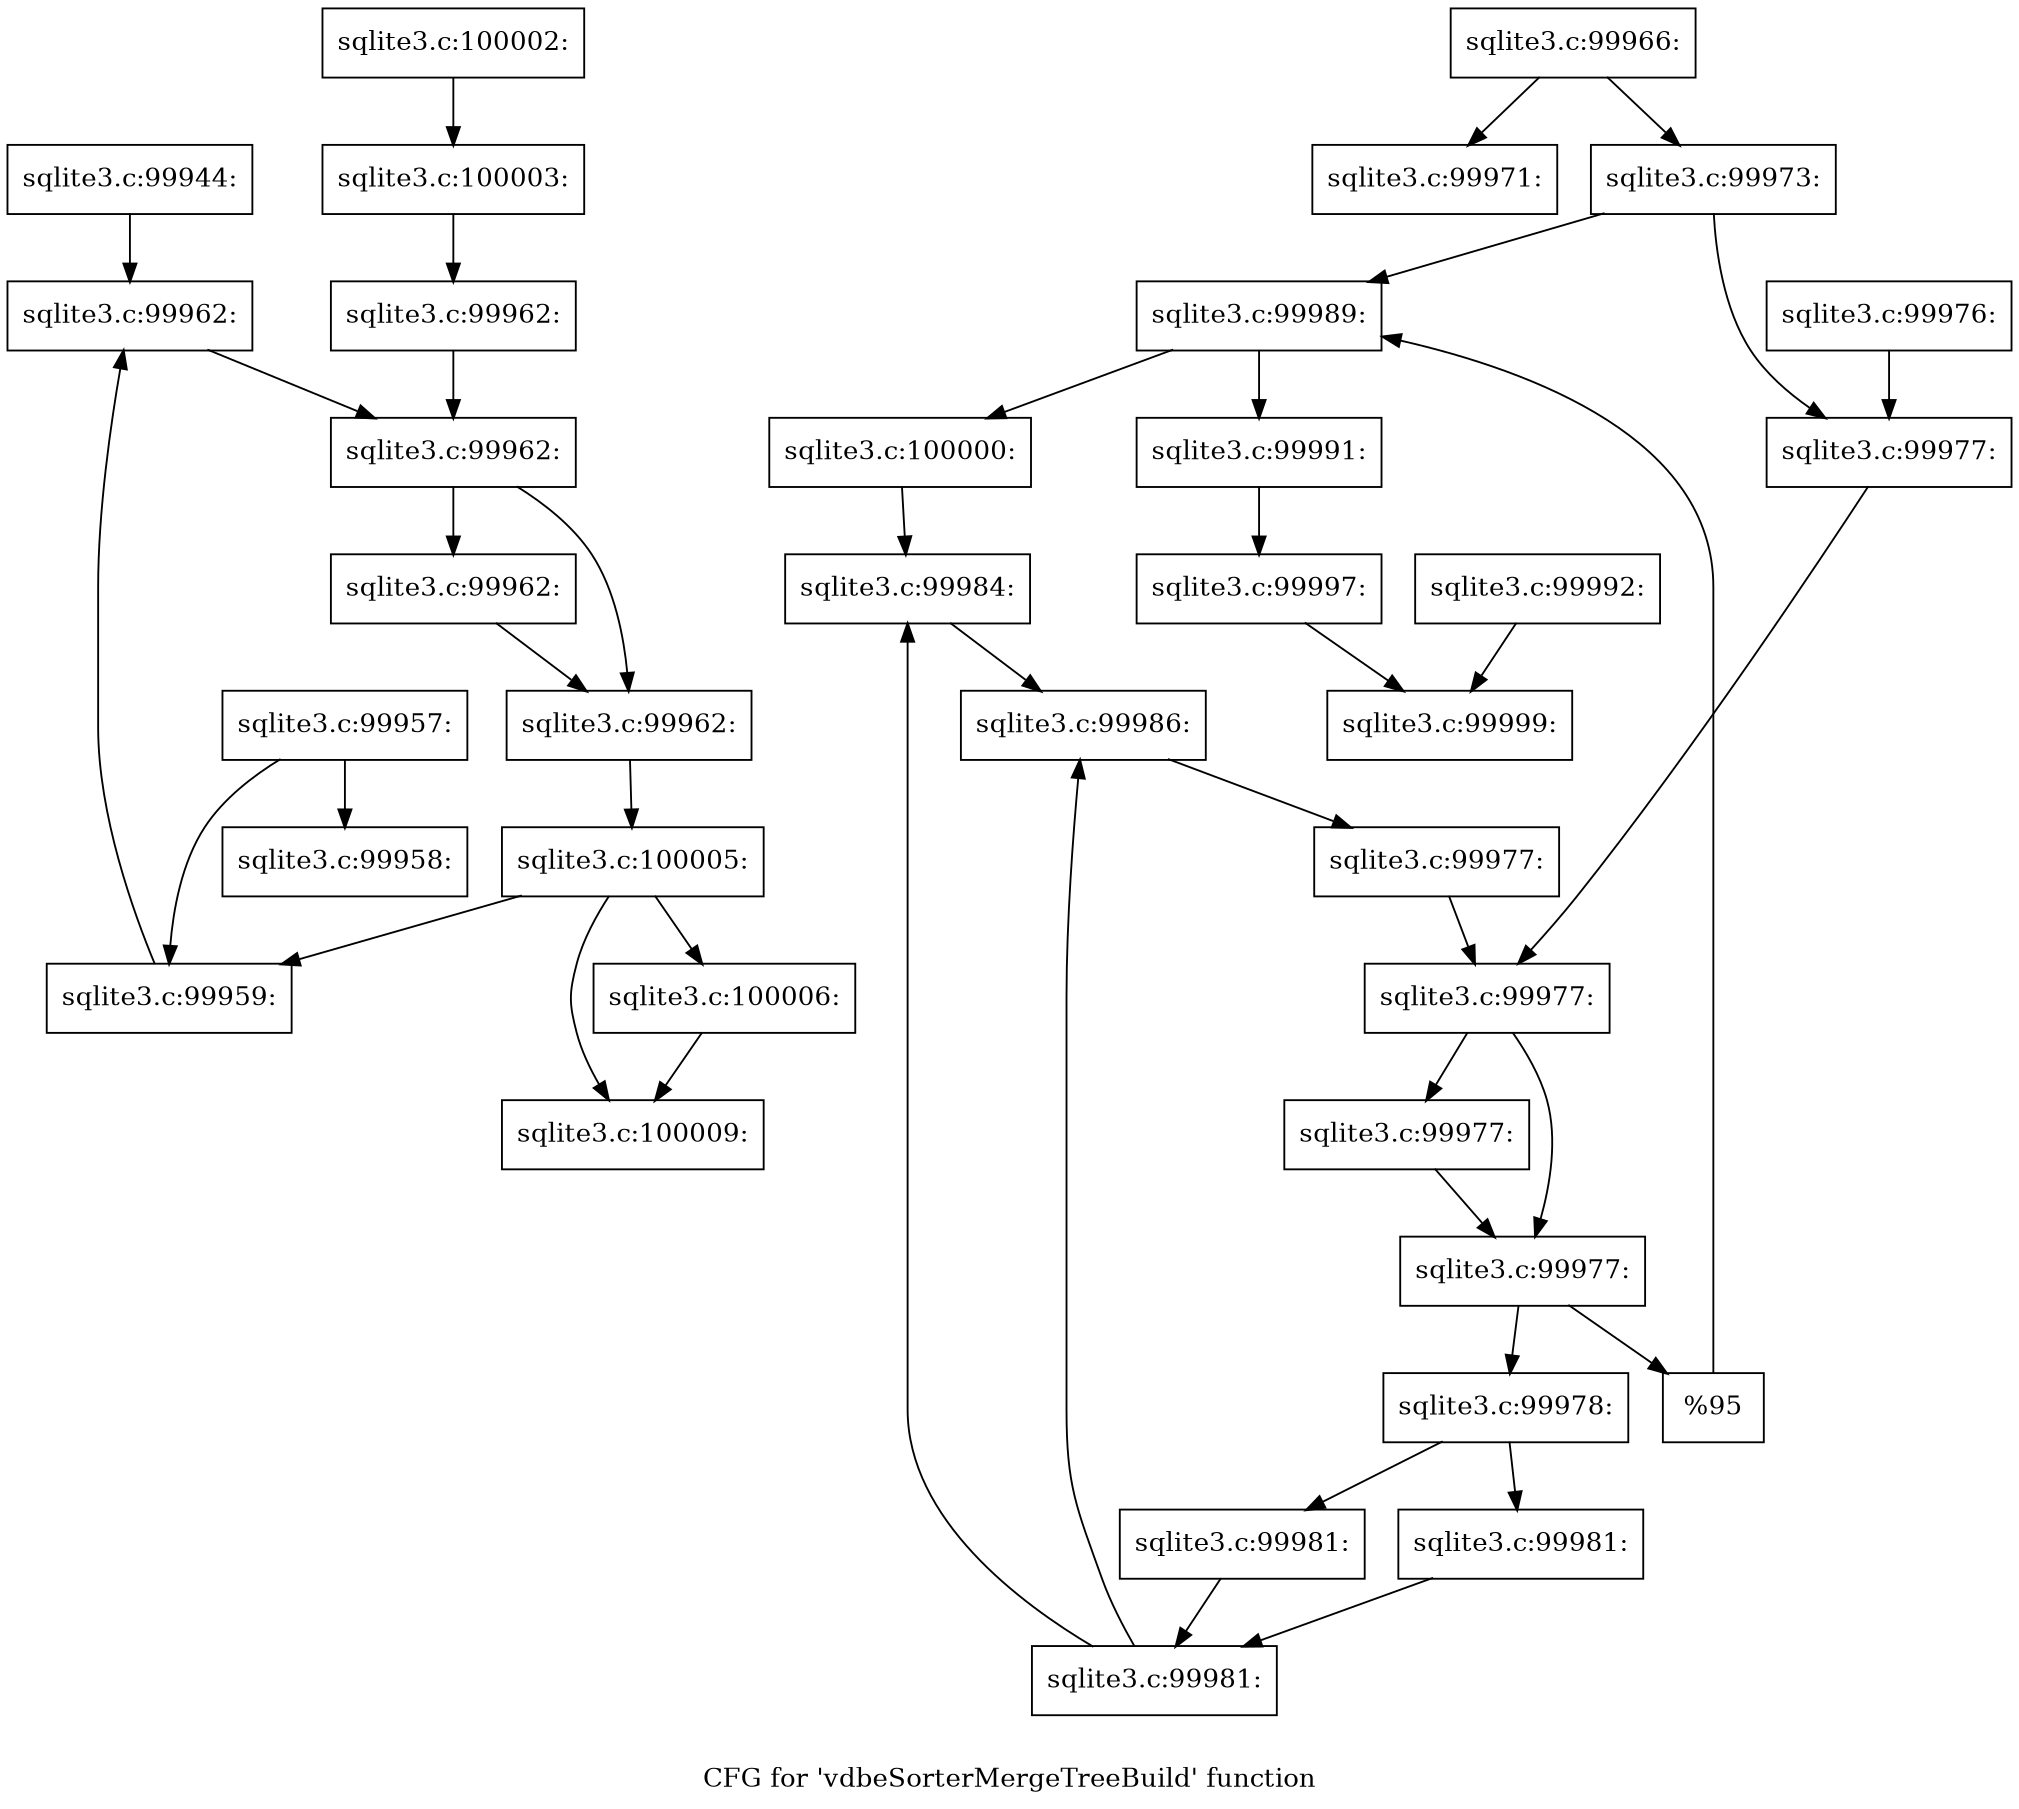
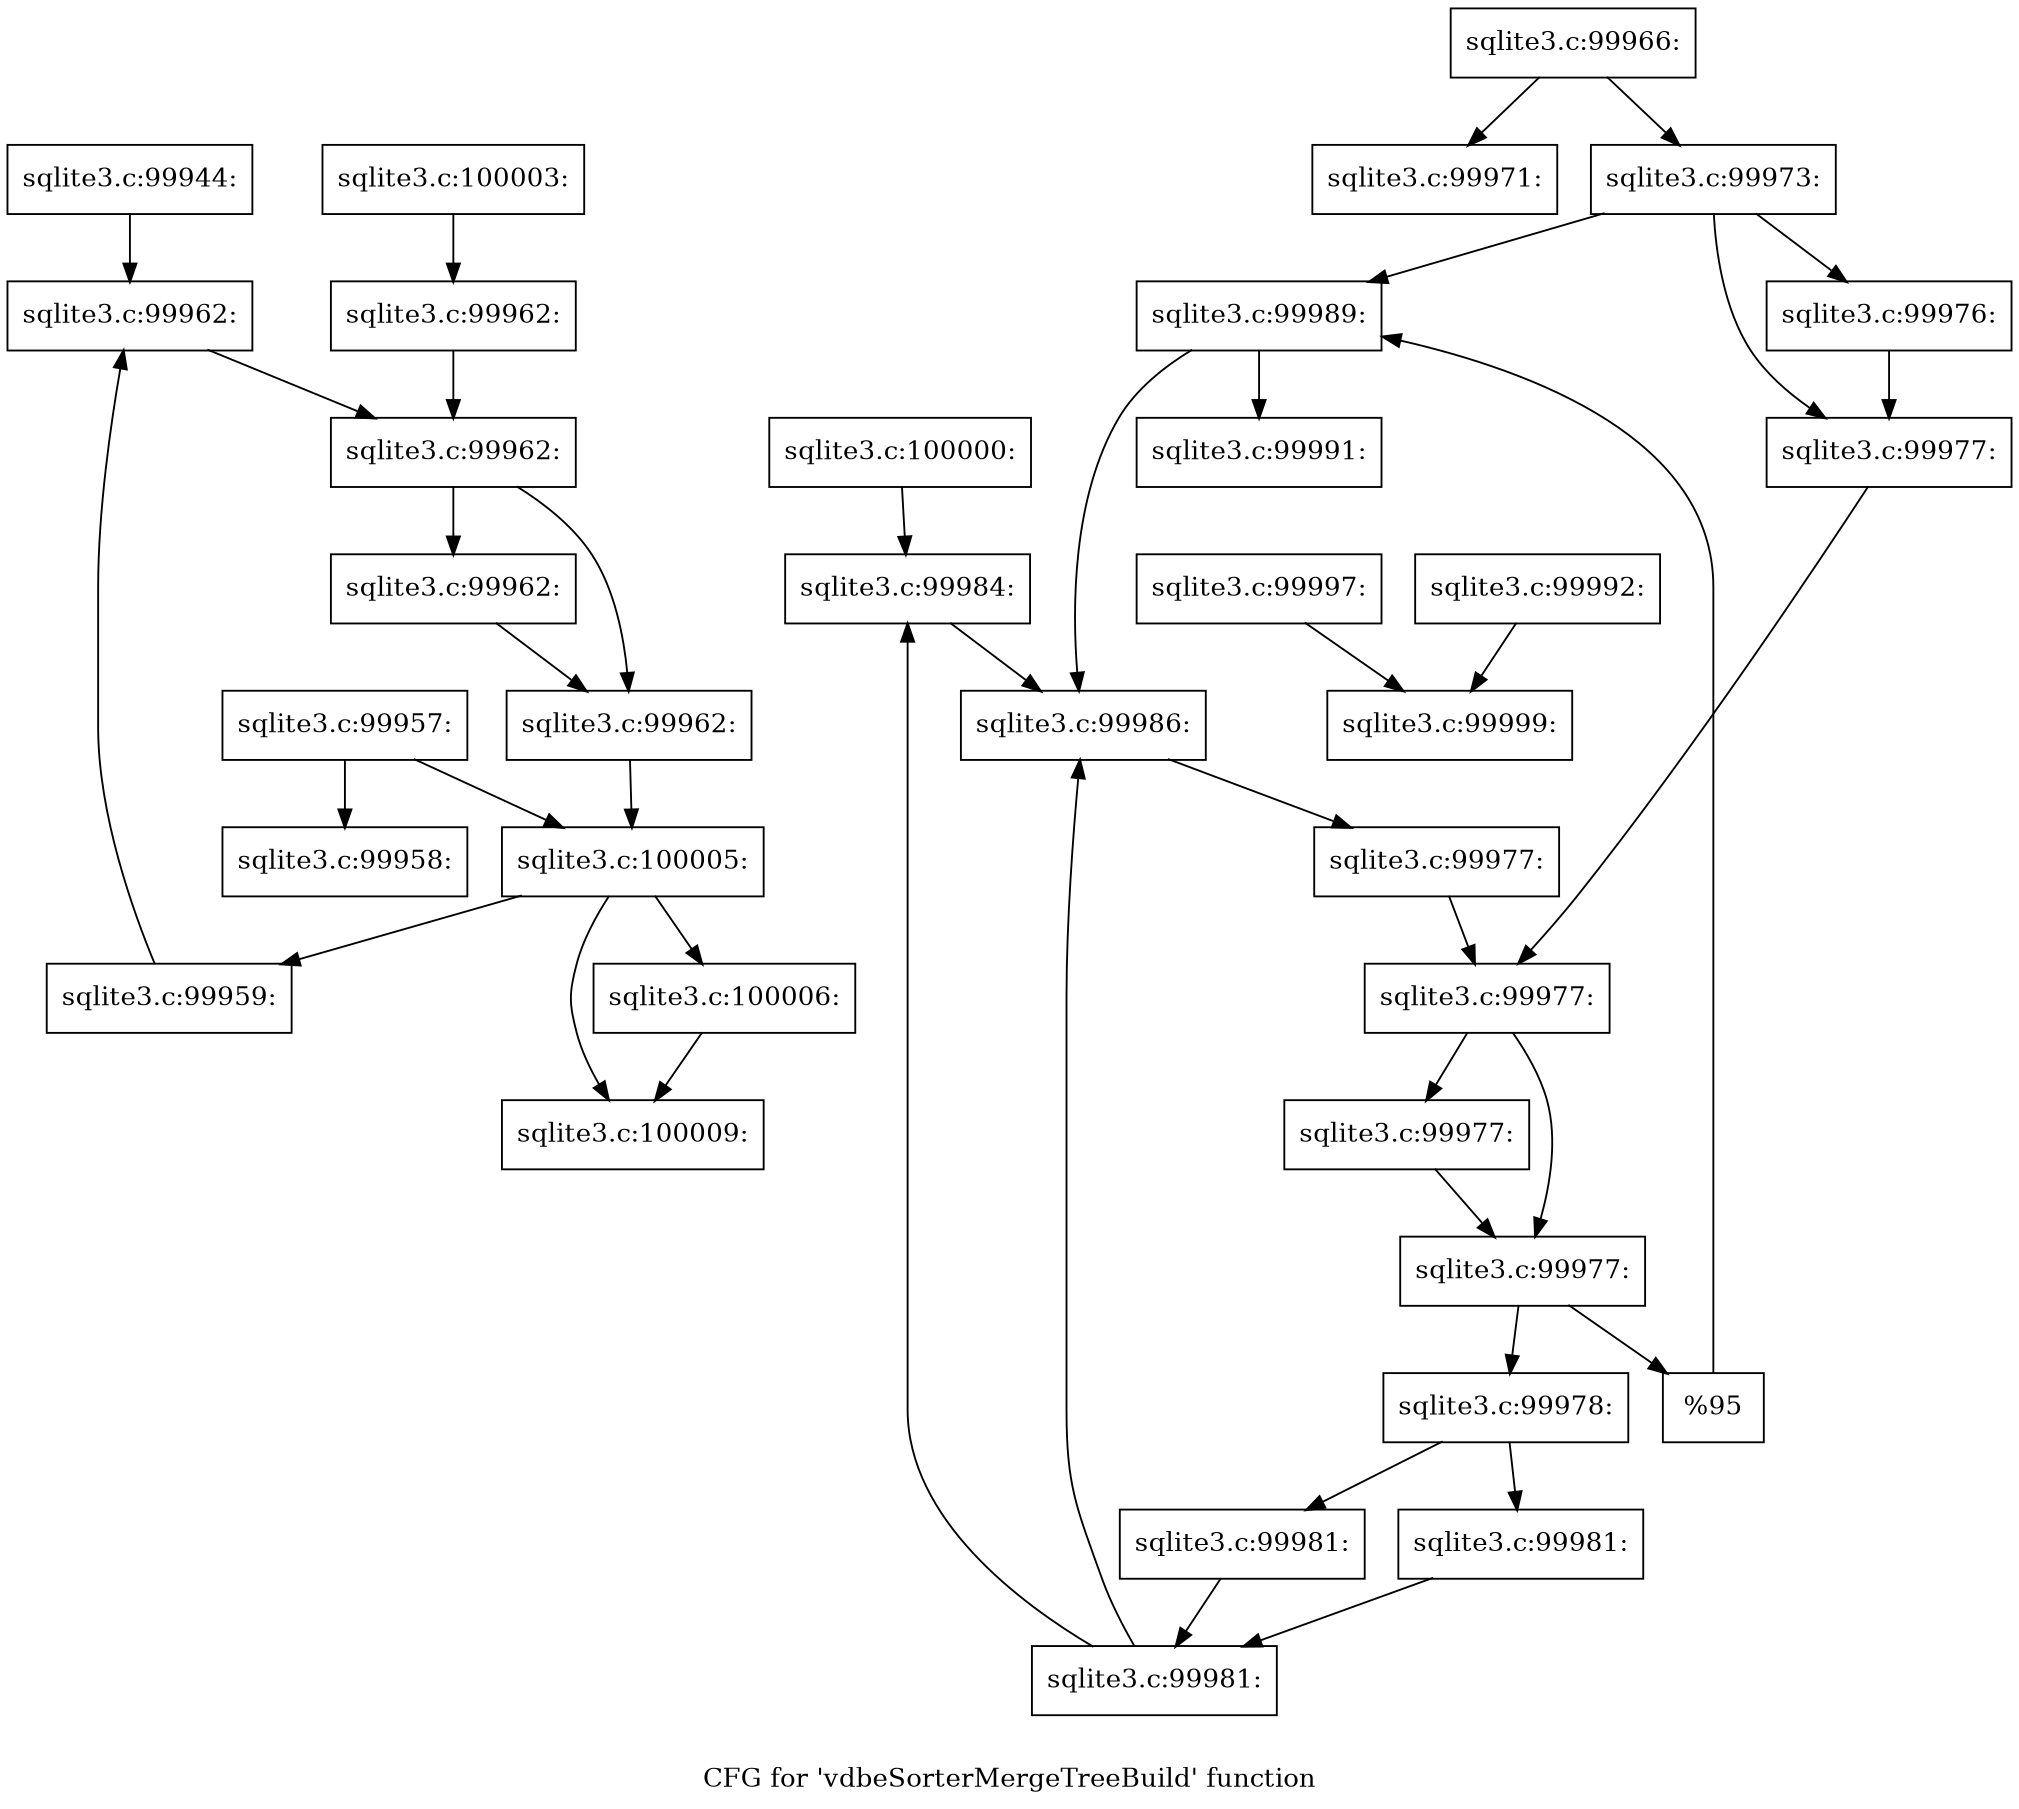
node "sqlite3.c:100002:": removed
edge "sqlite3.c:99973:" -> "sqlite3.c:99976:": added
edge "sqlite3.c:99989:" -> "sqlite3.c:100000:": now "sqlite3.c:99989:" -> "sqlite3.c:99986:"
edge "sqlite3.c:99991:" -> "sqlite3.c:99997:": removed
edge "sqlite3.c:99957:" -> "sqlite3.c:99959:": now "sqlite3.c:99957:" -> "sqlite3.c:100005:"
